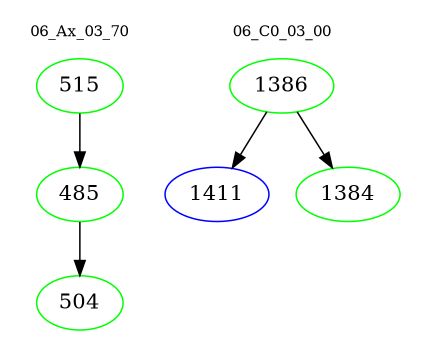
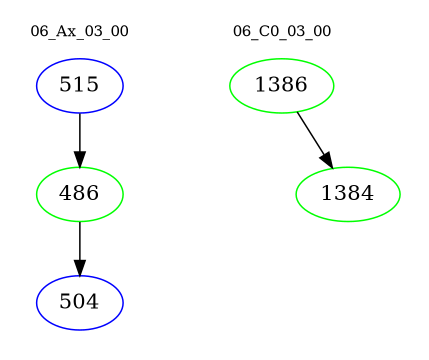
cluster "06_Ax_03_70": label "06_Ax_03_70" -> "06_Ax_03_00"
node "515": color green -> blue
node "485": label "485" -> "486"
node "1411": removed
node "504": color green -> blue
